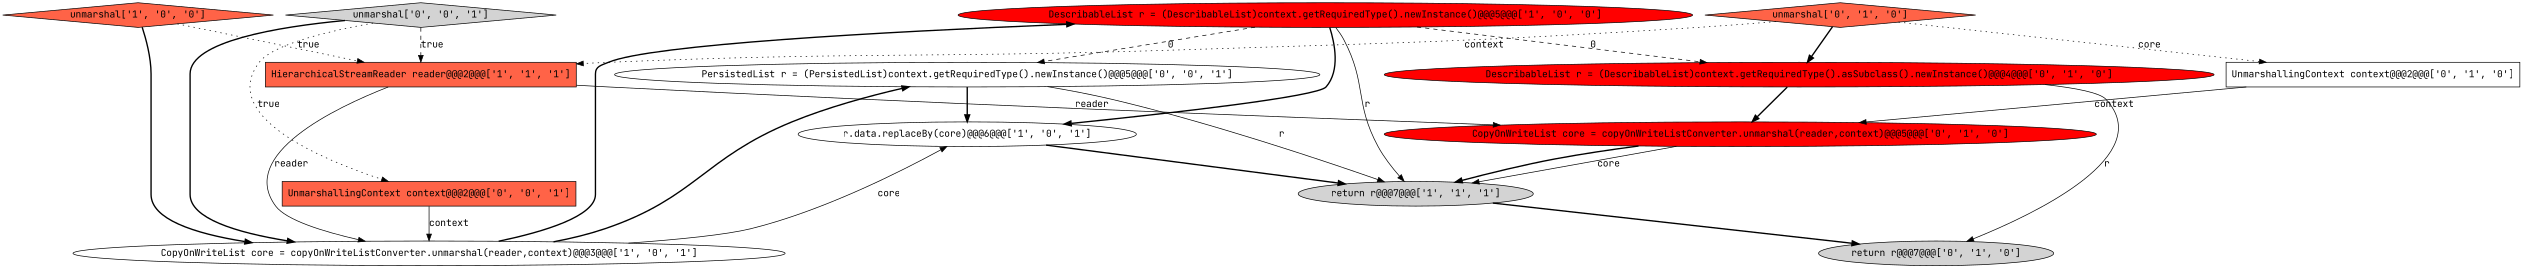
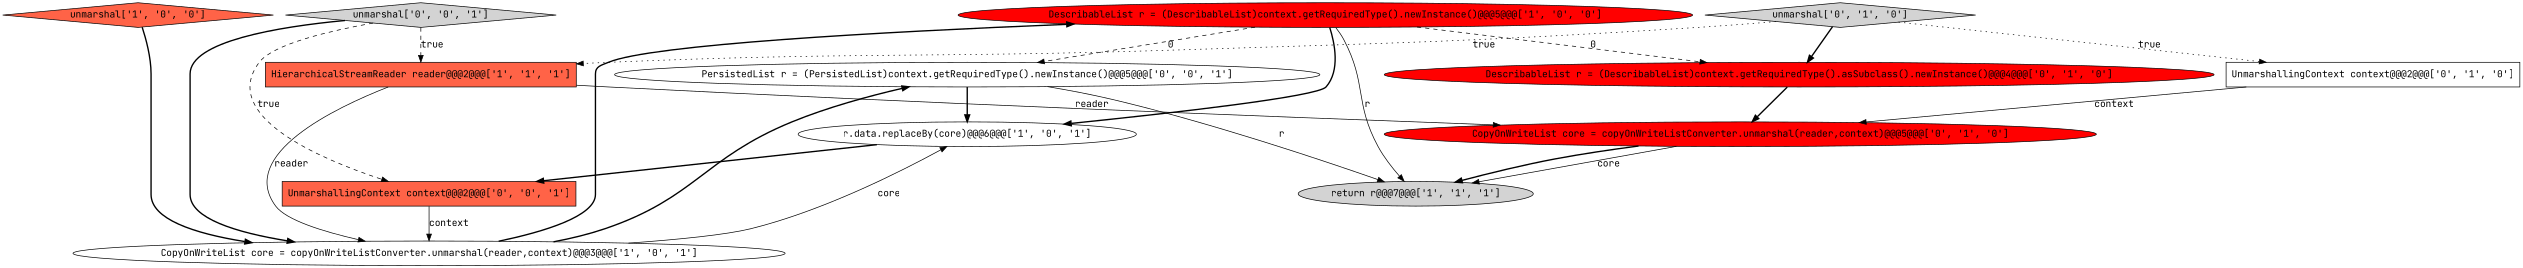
node "unmarshal['0', '1', '0']": fillcolor tomato -> lightgray
edge "unmarshal['1', '0', '0']" -> "HierarchicalStreamReader reader@@@2@@@['1', '1', '1']": removed, label "true"
edge "unmarshal['0', '1', '0']" -> "HierarchicalStreamReader reader@@@2@@@['1', '1', '1']": label "context" -> "true"
edge "unmarshal['0', '1', '0']" -> "UnmarshallingContext context@@@2@@@['0', '1', '0']": label "core" -> "true"
edge "unmarshal['0', '0', '1']" -> "UnmarshallingContext context@@@2@@@['0', '0', '1']": style dotted -> dashed
edge "r.data.replaceBy(core)@@@6@@@['1', '0', '1']" -> "return r@@@7@@@['1', '1', '1']": now "r.data.replaceBy(core)@@@6@@@['1', '0', '1']" -> "UnmarshallingContext context@@@2@@@['0', '0', '1']"
node "return r@@@7@@@['0', '1', '0']": removed
